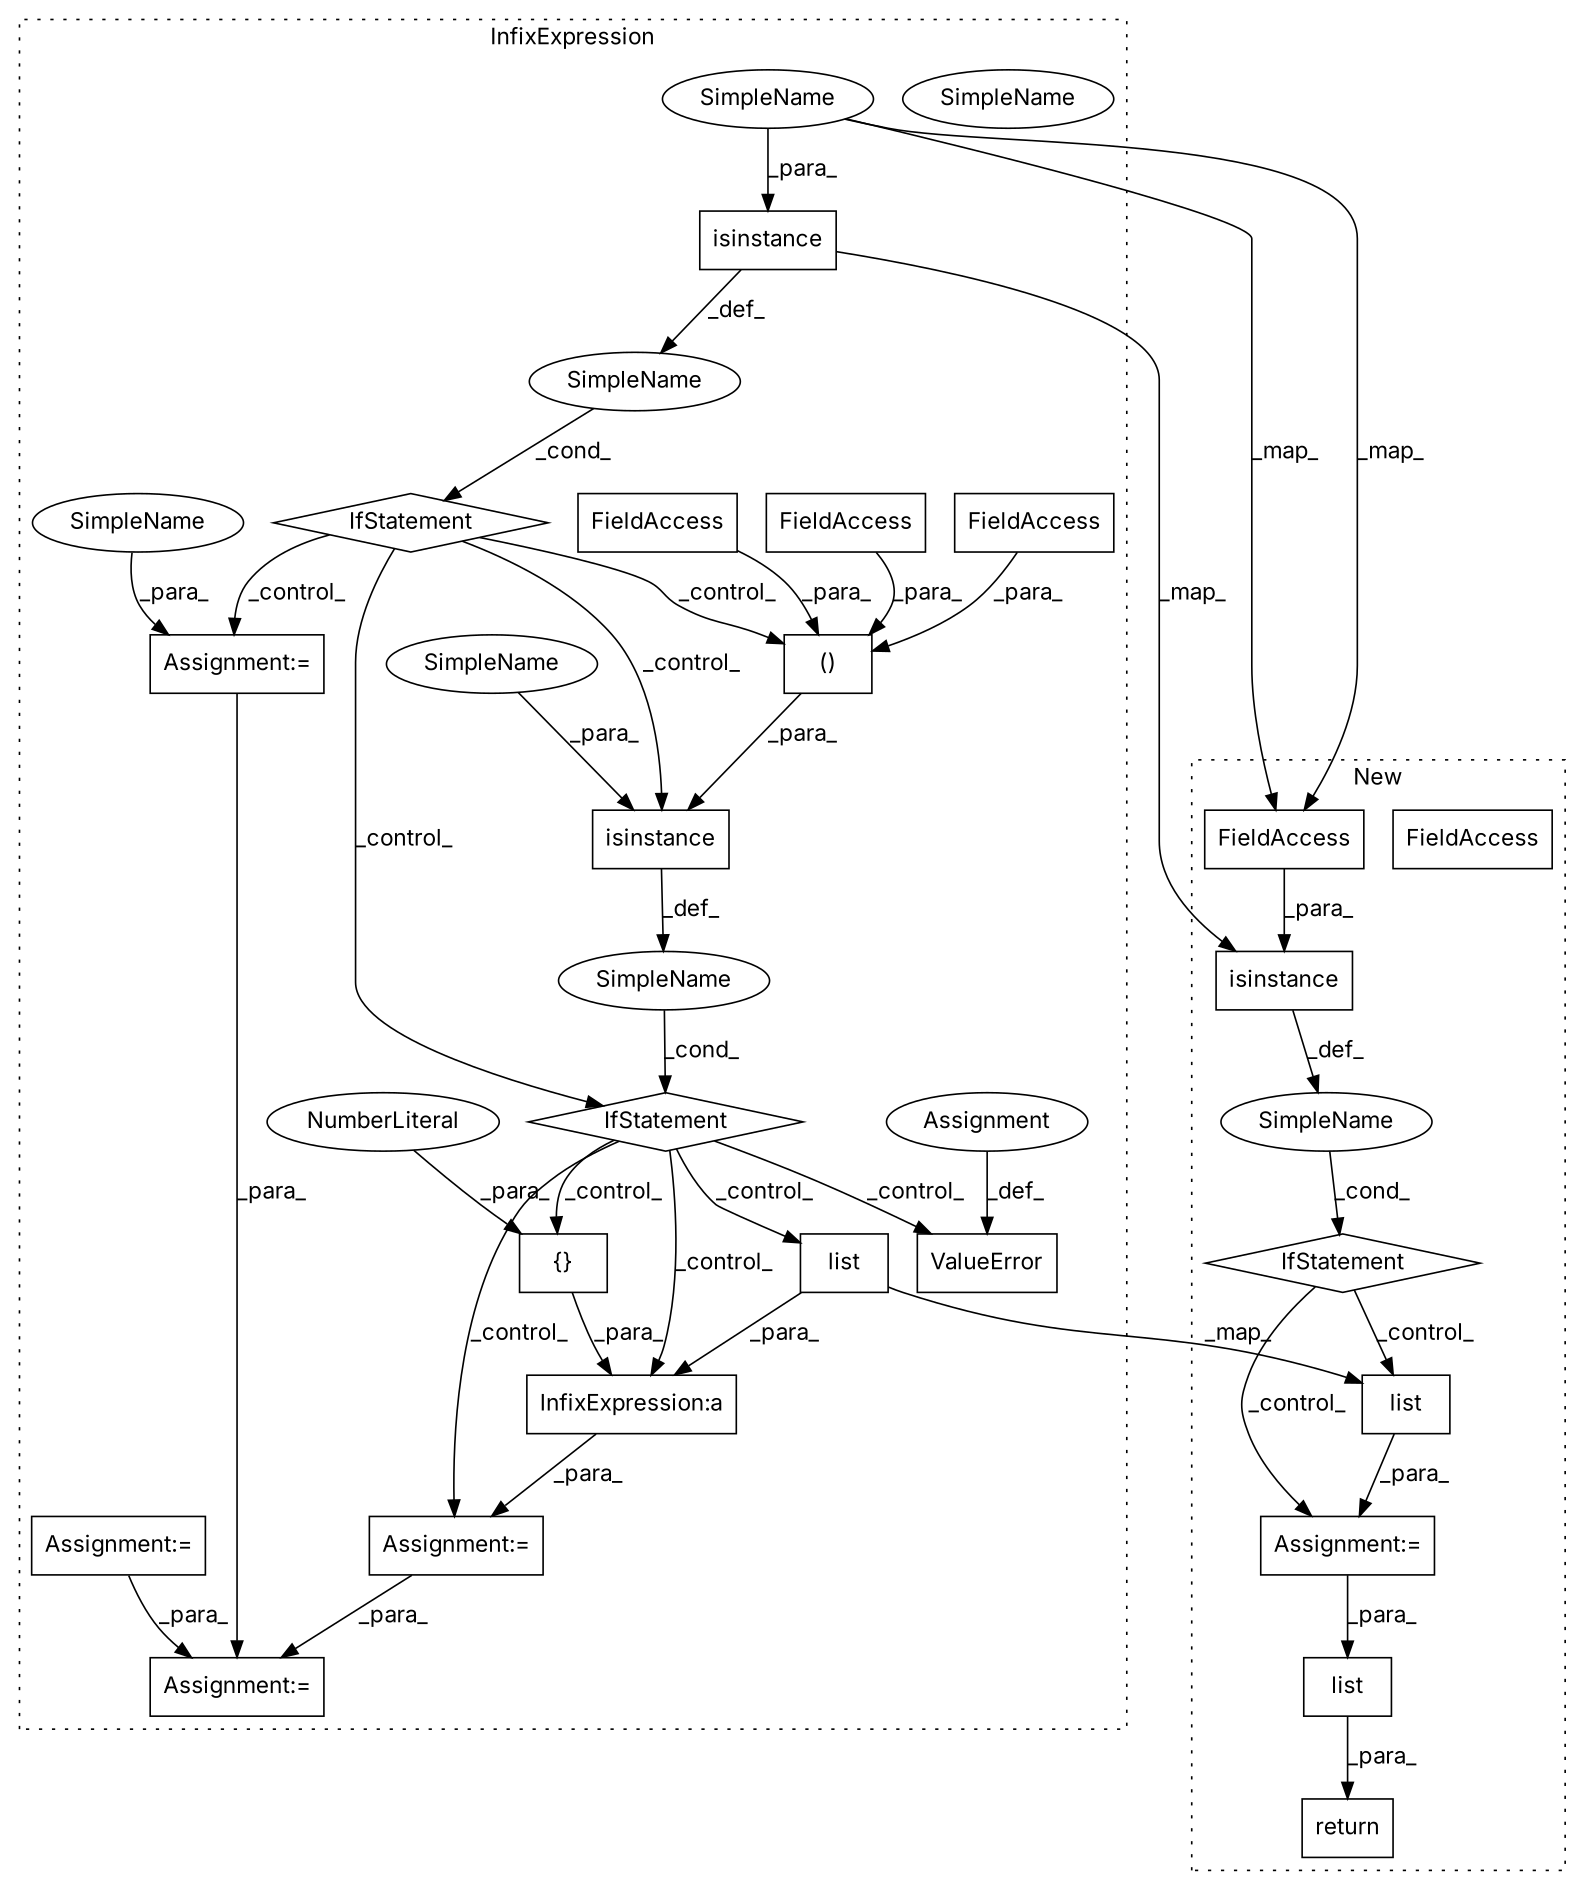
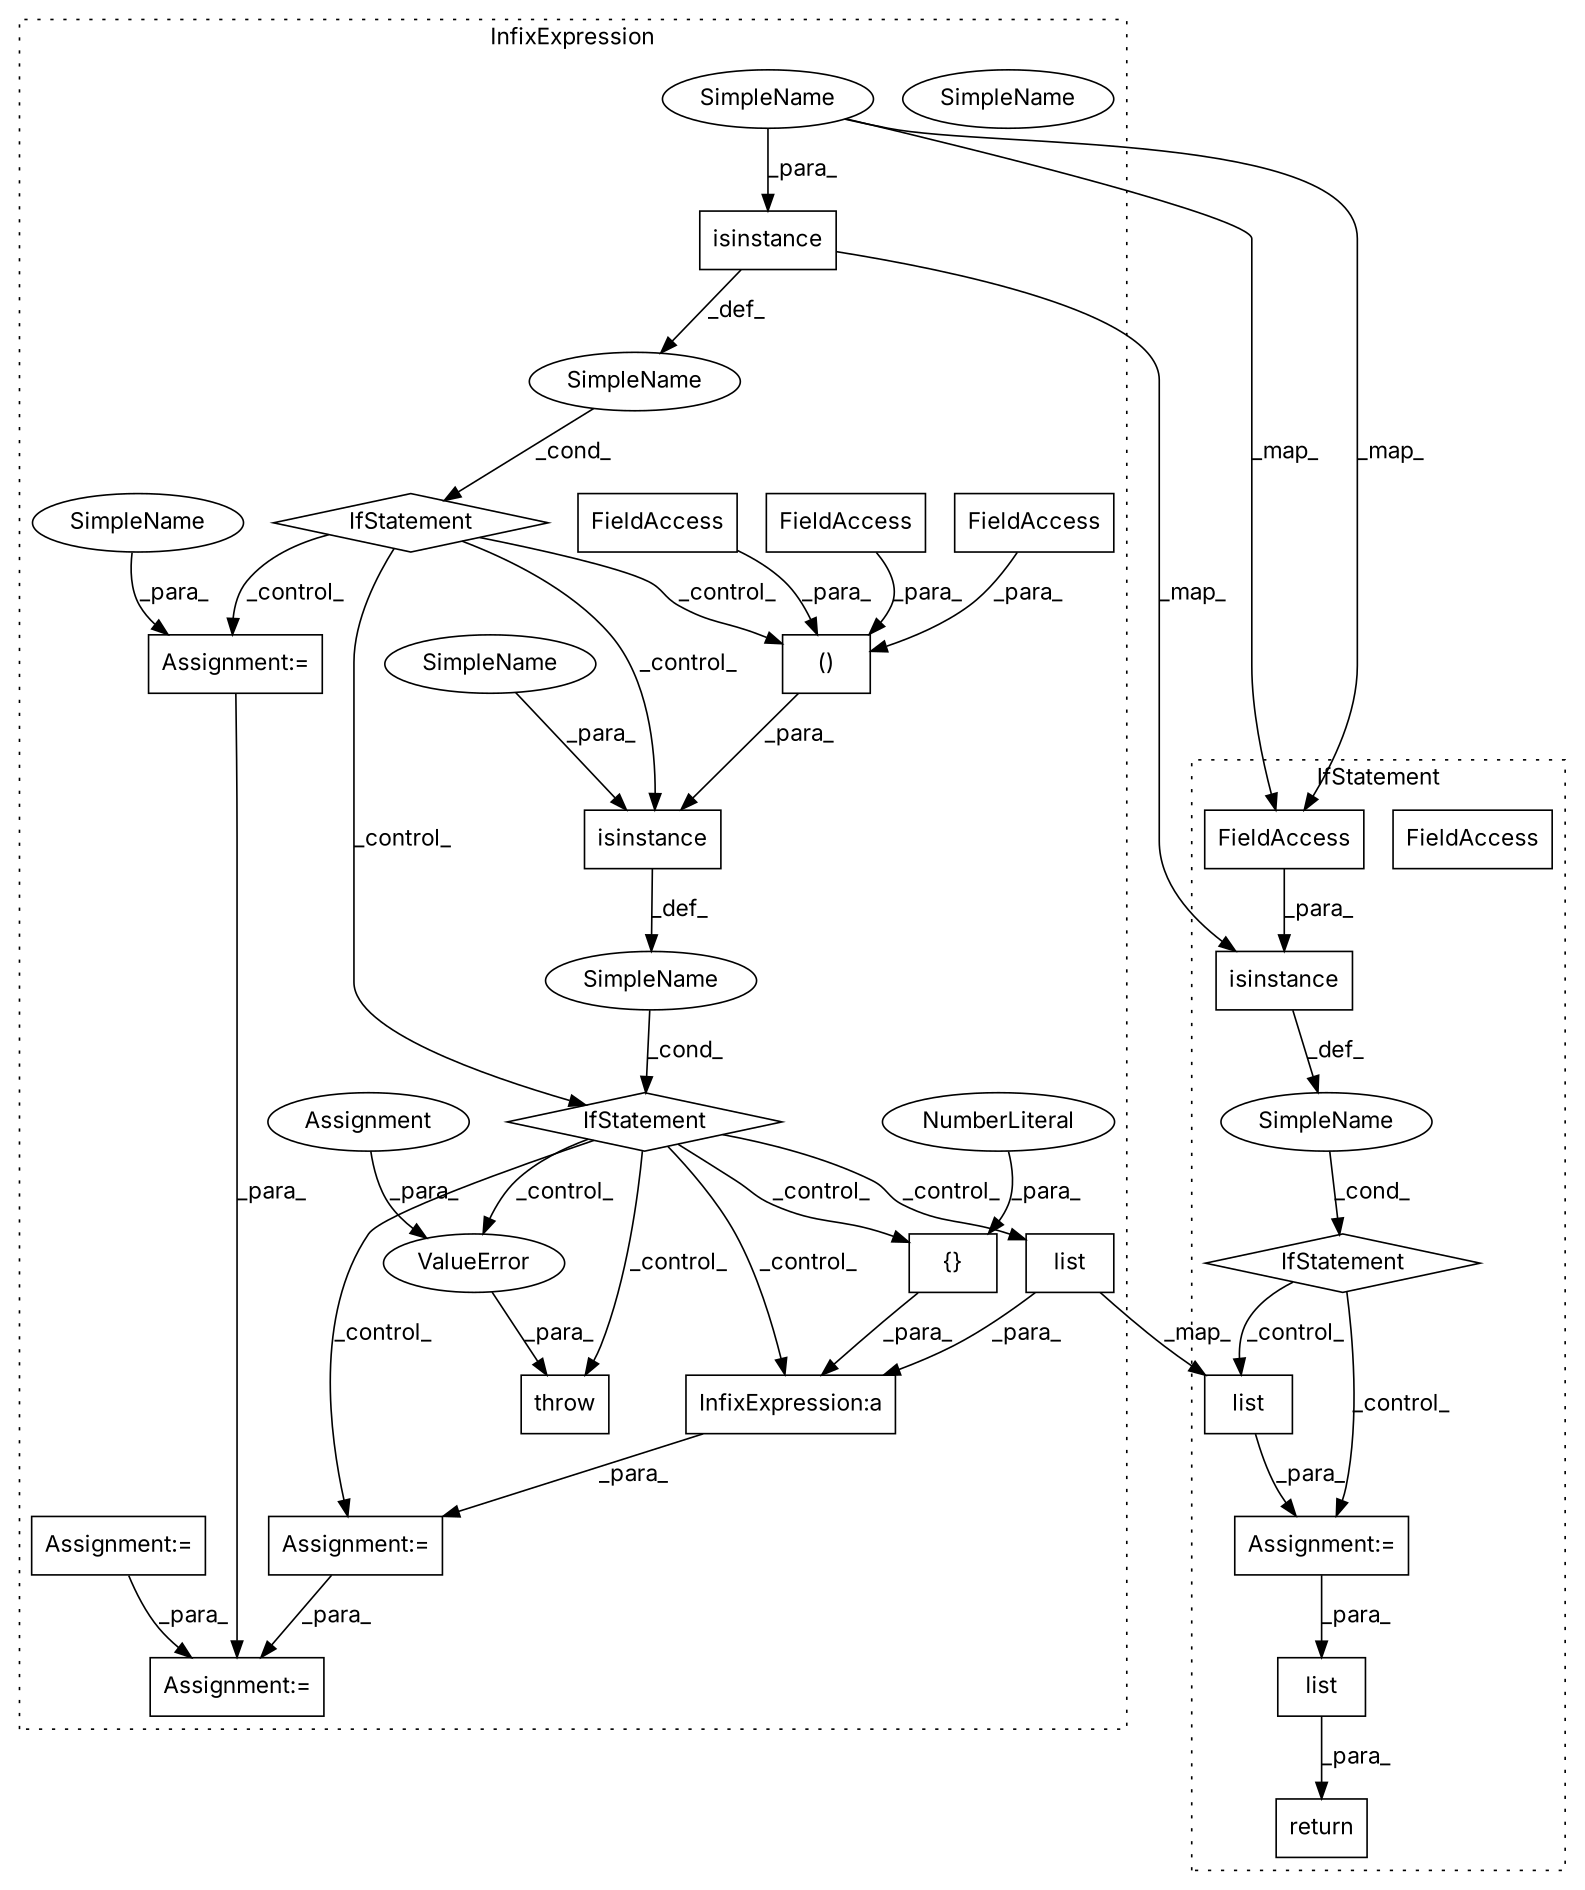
cluster "New": label "New" -> "IfStatement"
edge "Assignment" -> "ValueError": label "_def_" -> "_para_"
node "ValueError": shape box -> ellipse
node "throw": added
